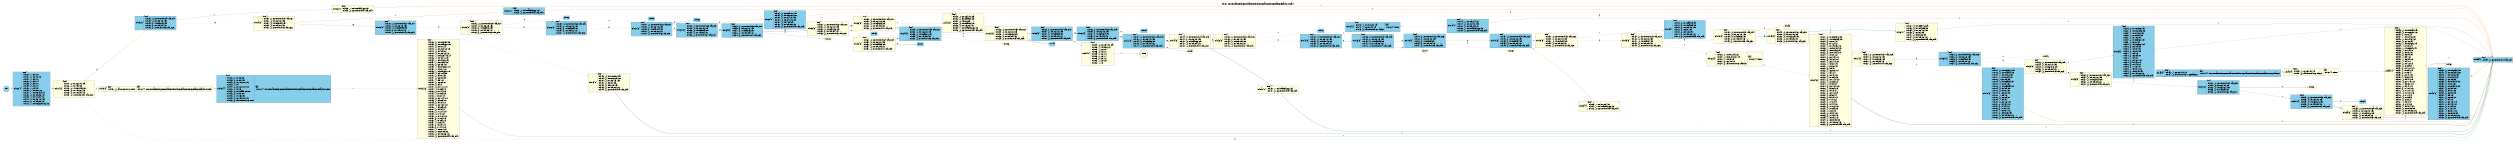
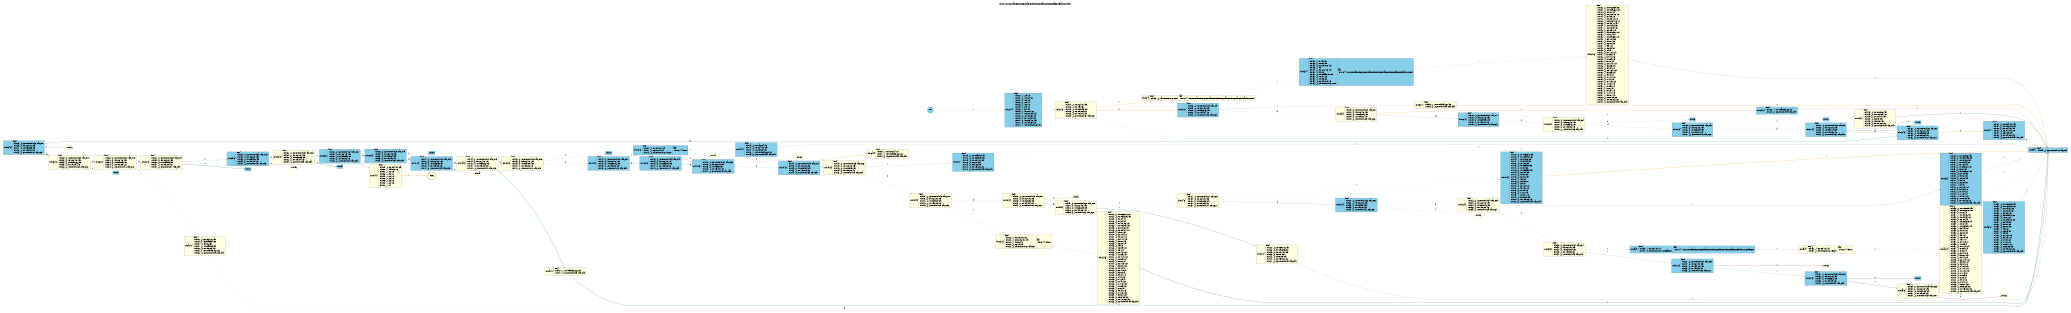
edge "0x40136b [25]" -> "0x40139d [25]": now "0x40136b [25]" -> "0x401384 [25]"
edge "0x401320 [25]" -> "0x401339 [25]": reversed
